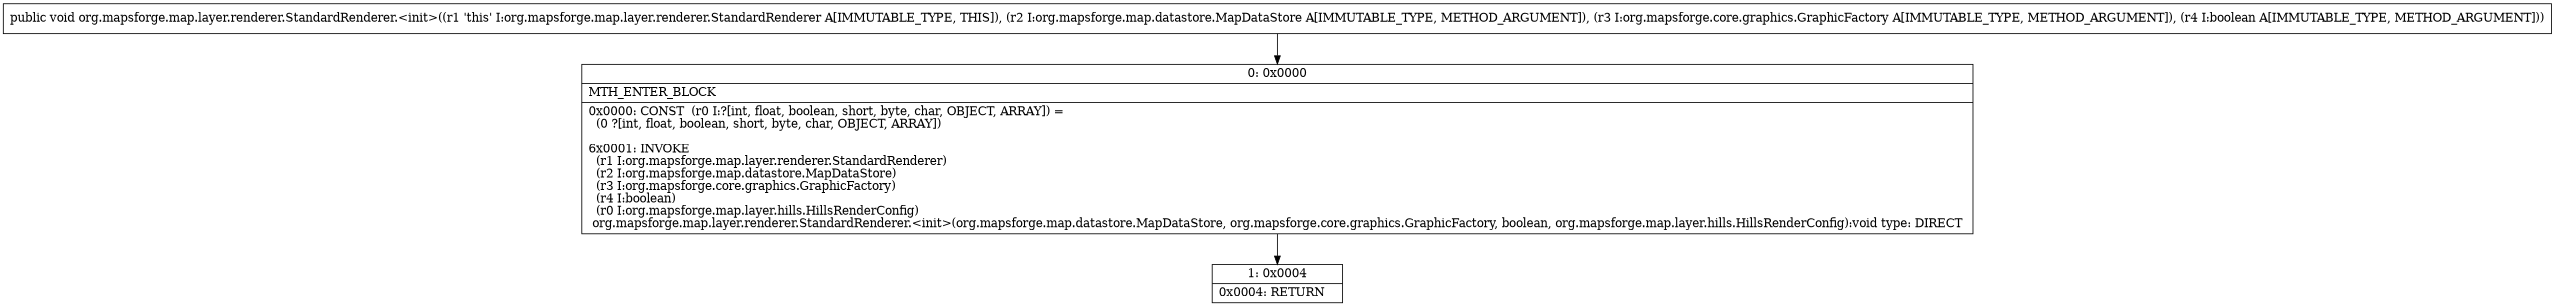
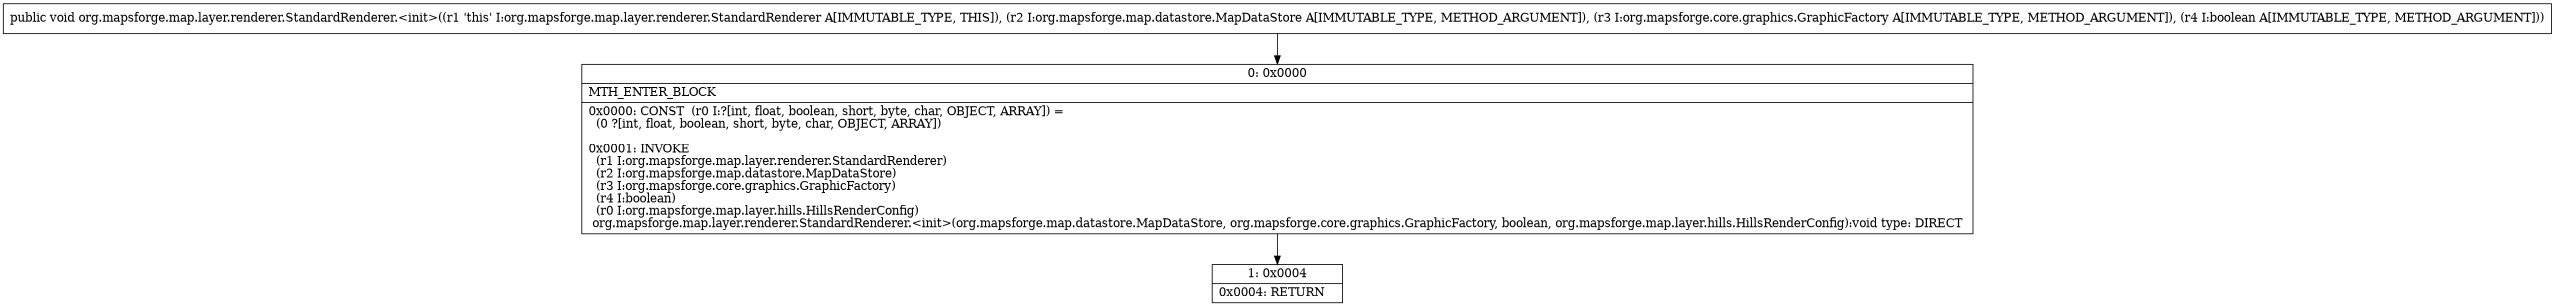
node "0: 0x0000": text "6x0001: INVOKE" -> "0x0001: INVOKE"
